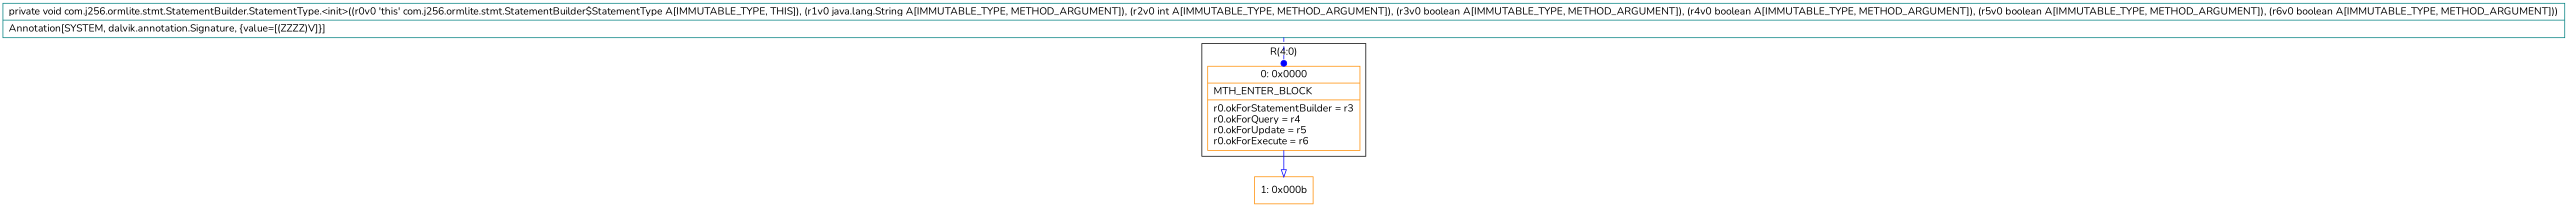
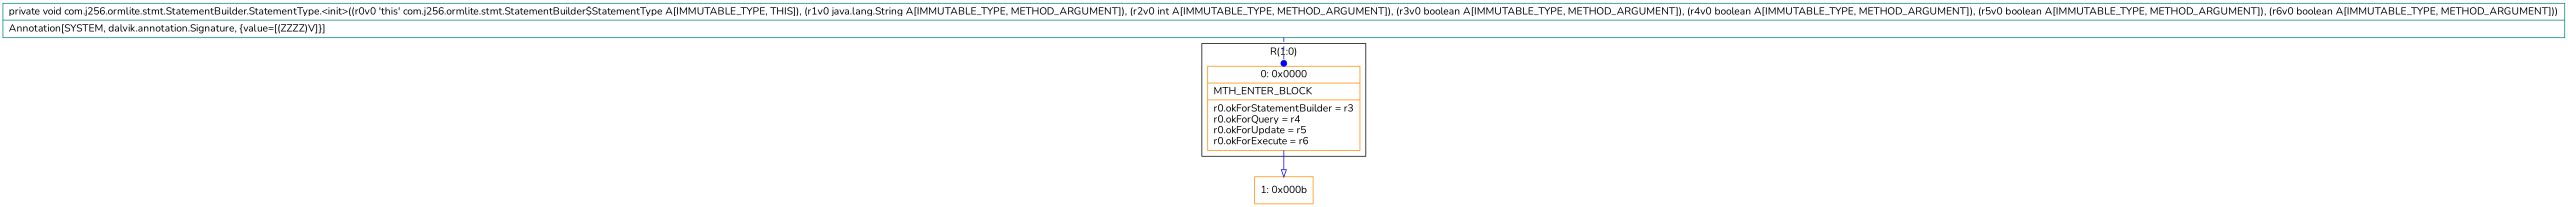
cluster "R(4:0)": label "R(4:0)" -> "R(1:0)"
